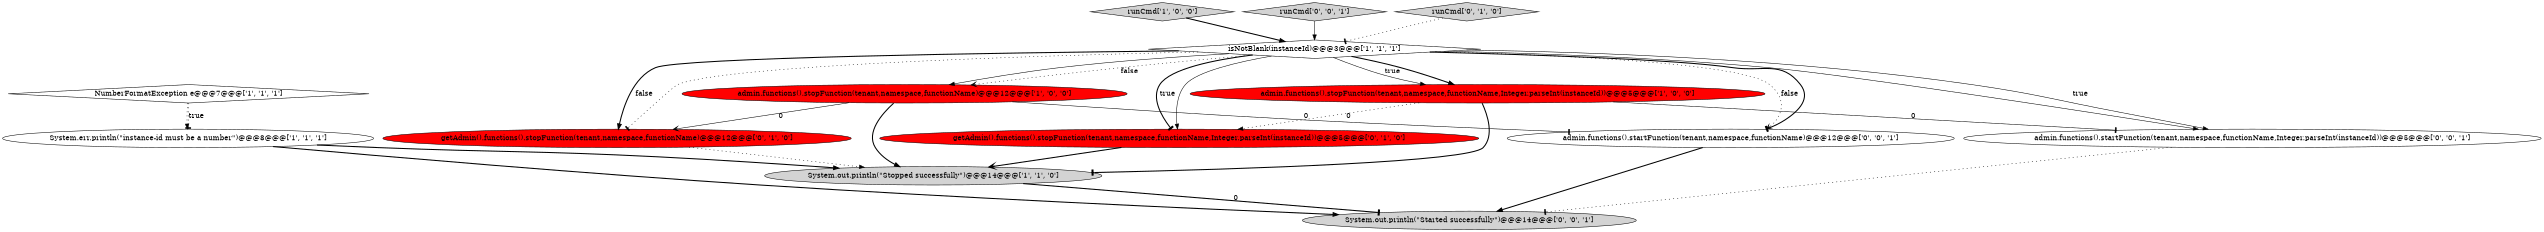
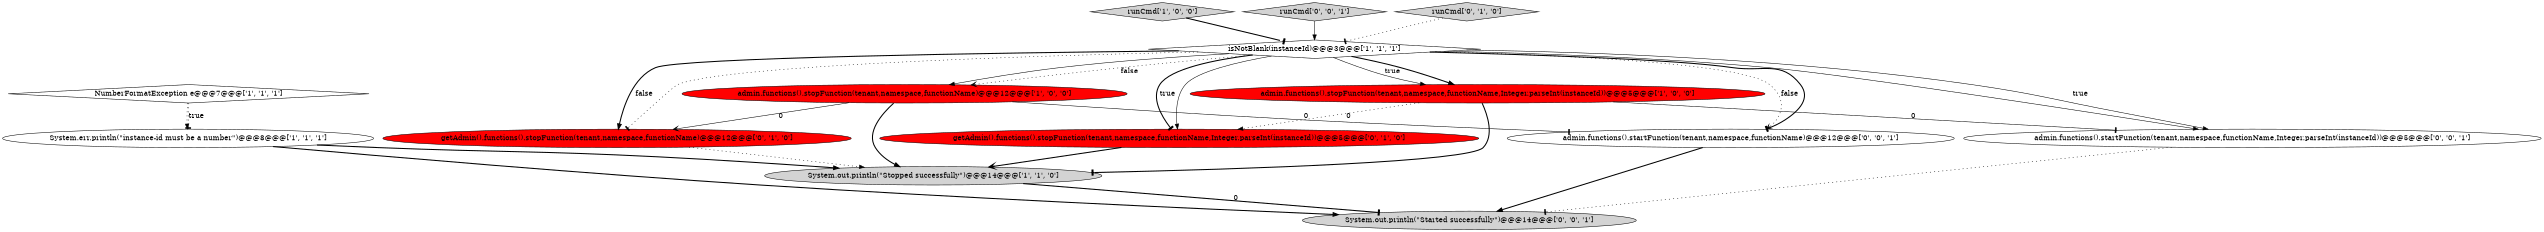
edge "runCmd['1', '0', '0']" -> "isNotBlank(instanceId)@@@3@@@['1', '1', '1']": arrowhead normal -> tee
